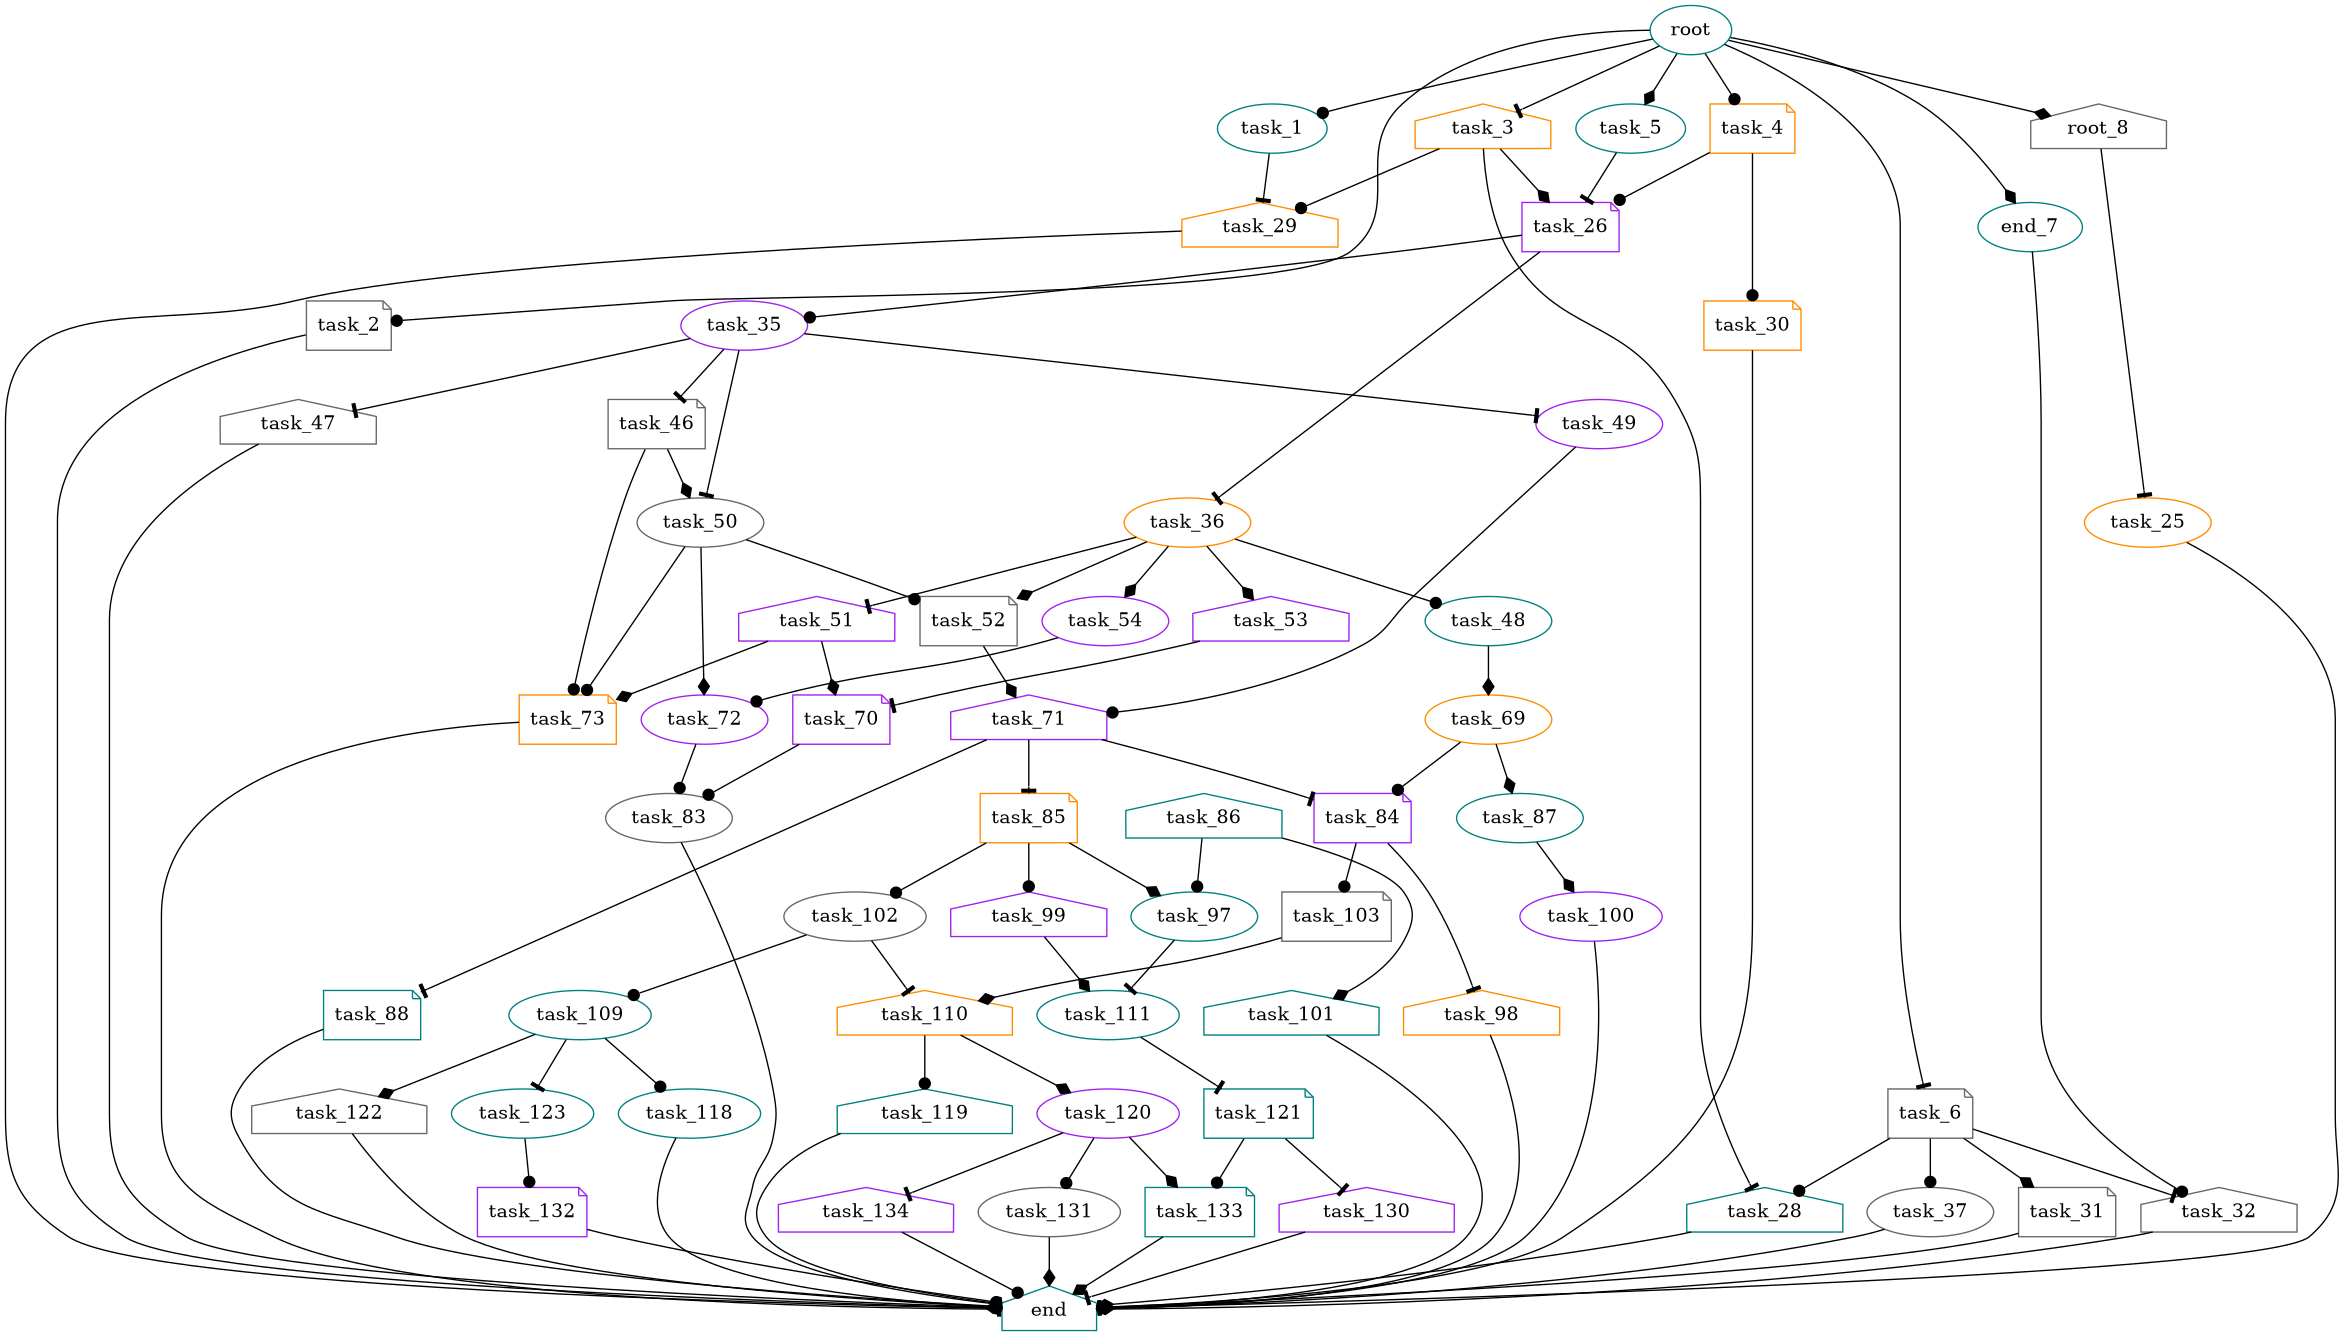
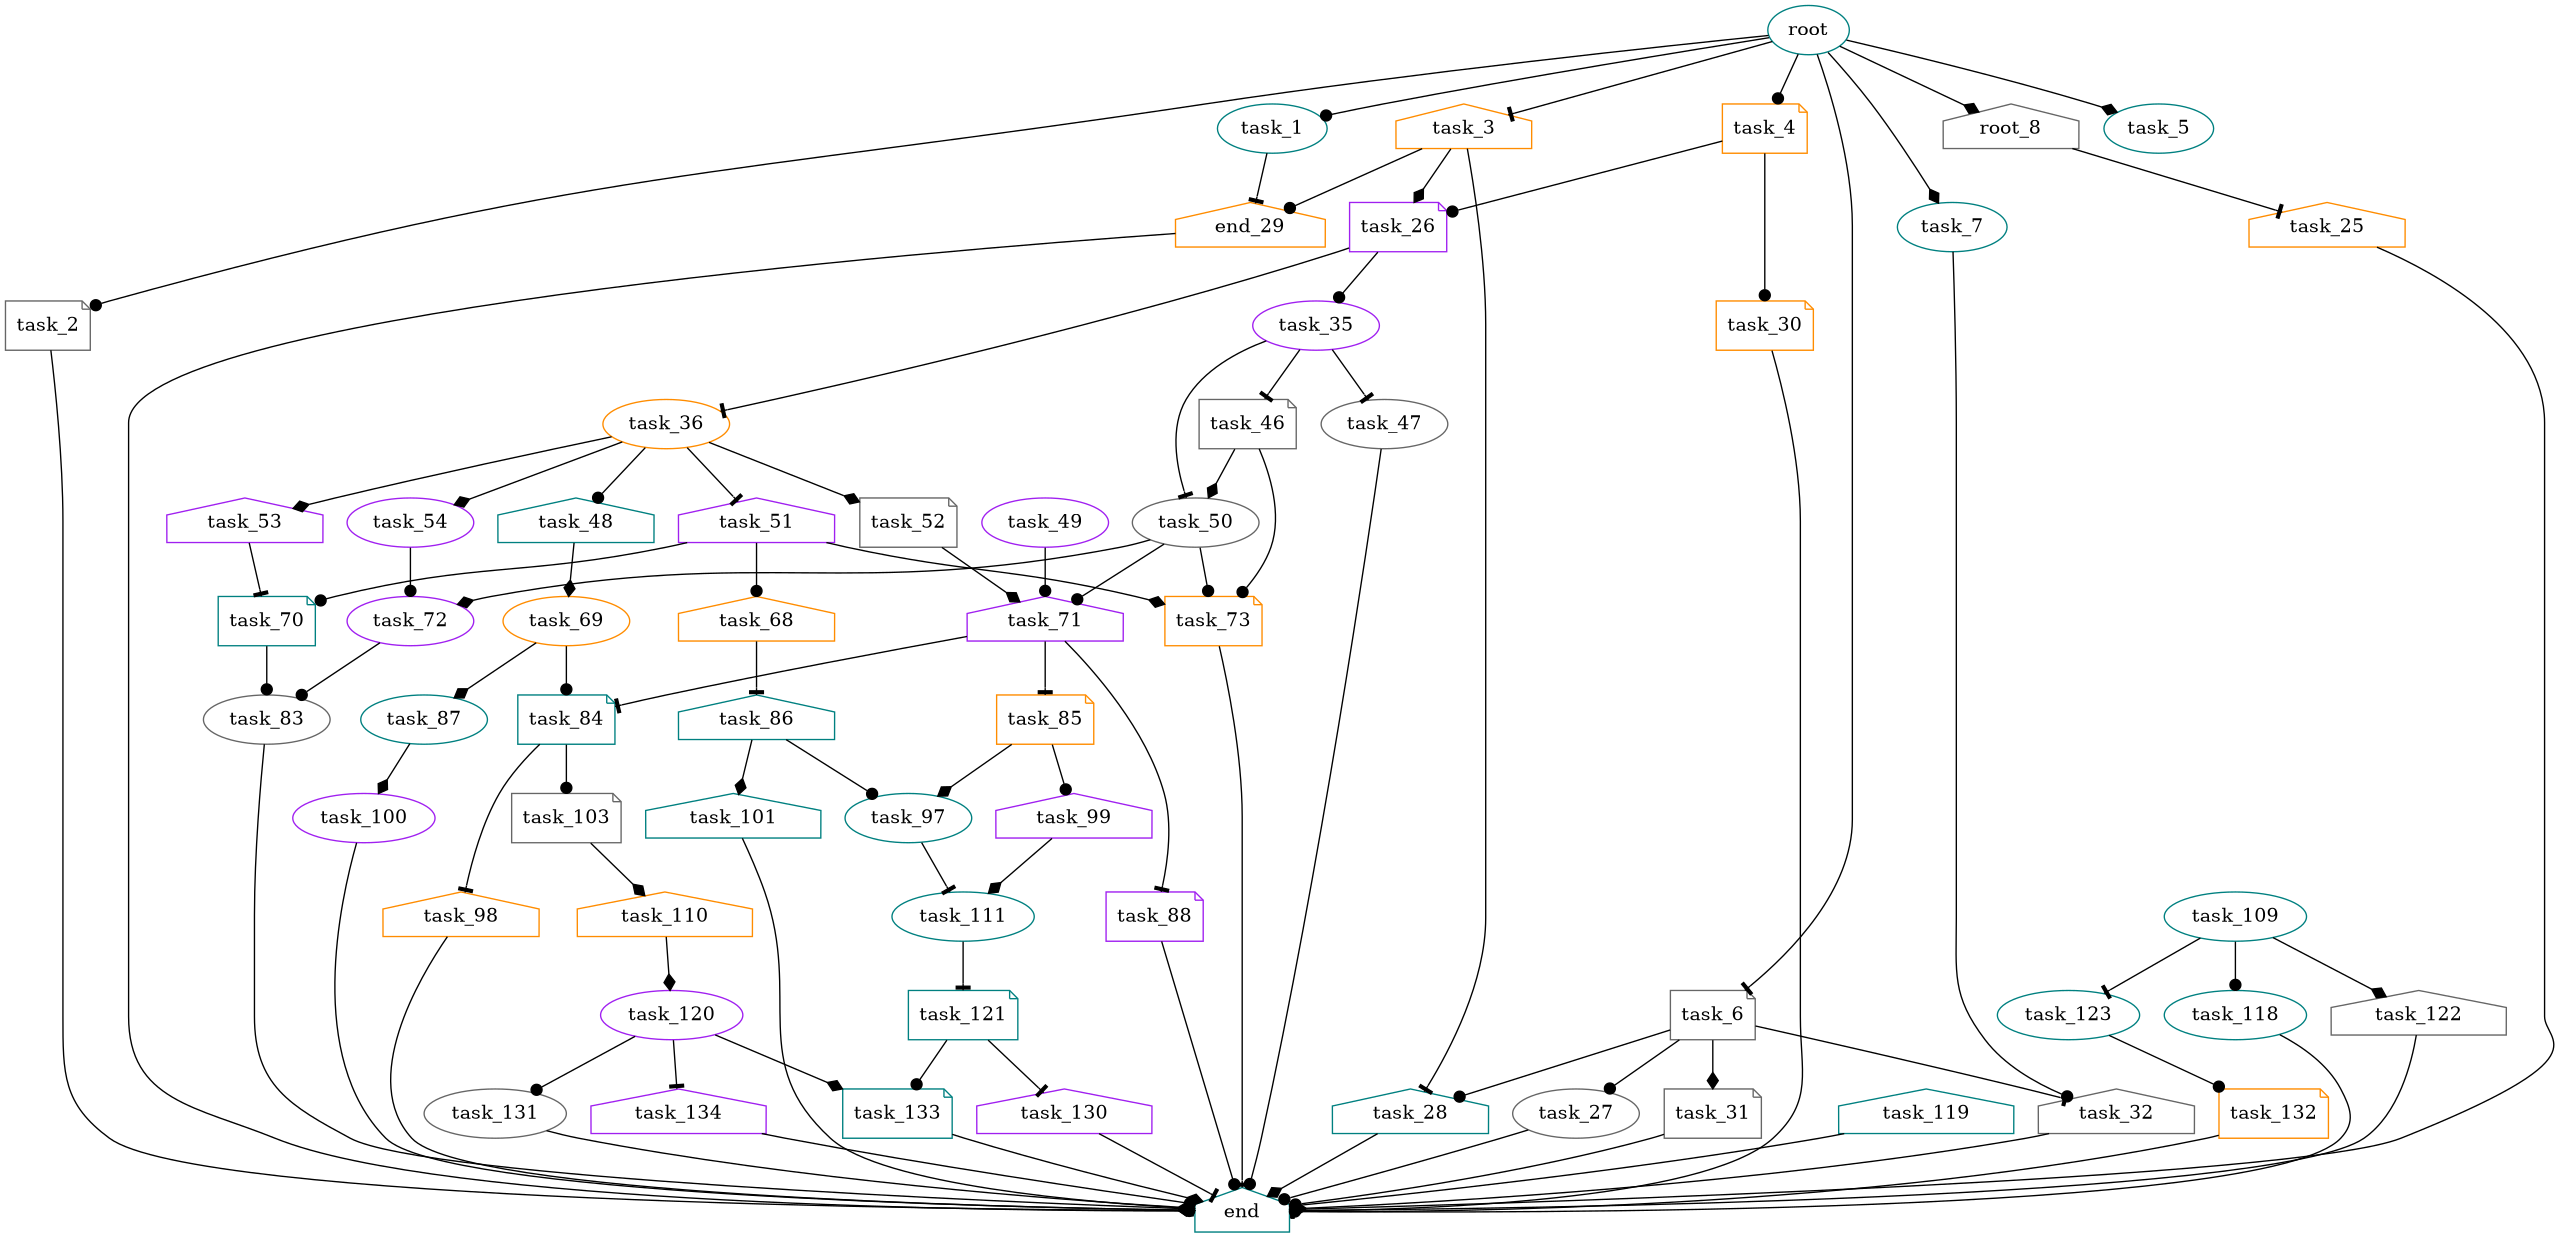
edge "task_5" -> "task_26": removed
node "task_29": label "task_29" -> "end_29"
node "end_7": label "end_7" -> "task_7"
edge "task_35" -> "task_49": removed
node "task_47": shape house -> ellipse
node "task_25": shape ellipse -> house
edge "task_50" -> "task_52": now "task_50" -> "task_71"
node "task_68": added
node "task_48": shape ellipse -> house
edge "task_51" -> "task_70": arrowhead diamond -> dot
node "task_70": color purple -> teal
node "task_84": color purple -> teal
node "task_102": removed
node "task_88": color teal -> purple
edge "task_110" -> "task_119": removed
node "task_132": color purple -> darkorange
node "task_37": label "task_37" -> "task_27"
